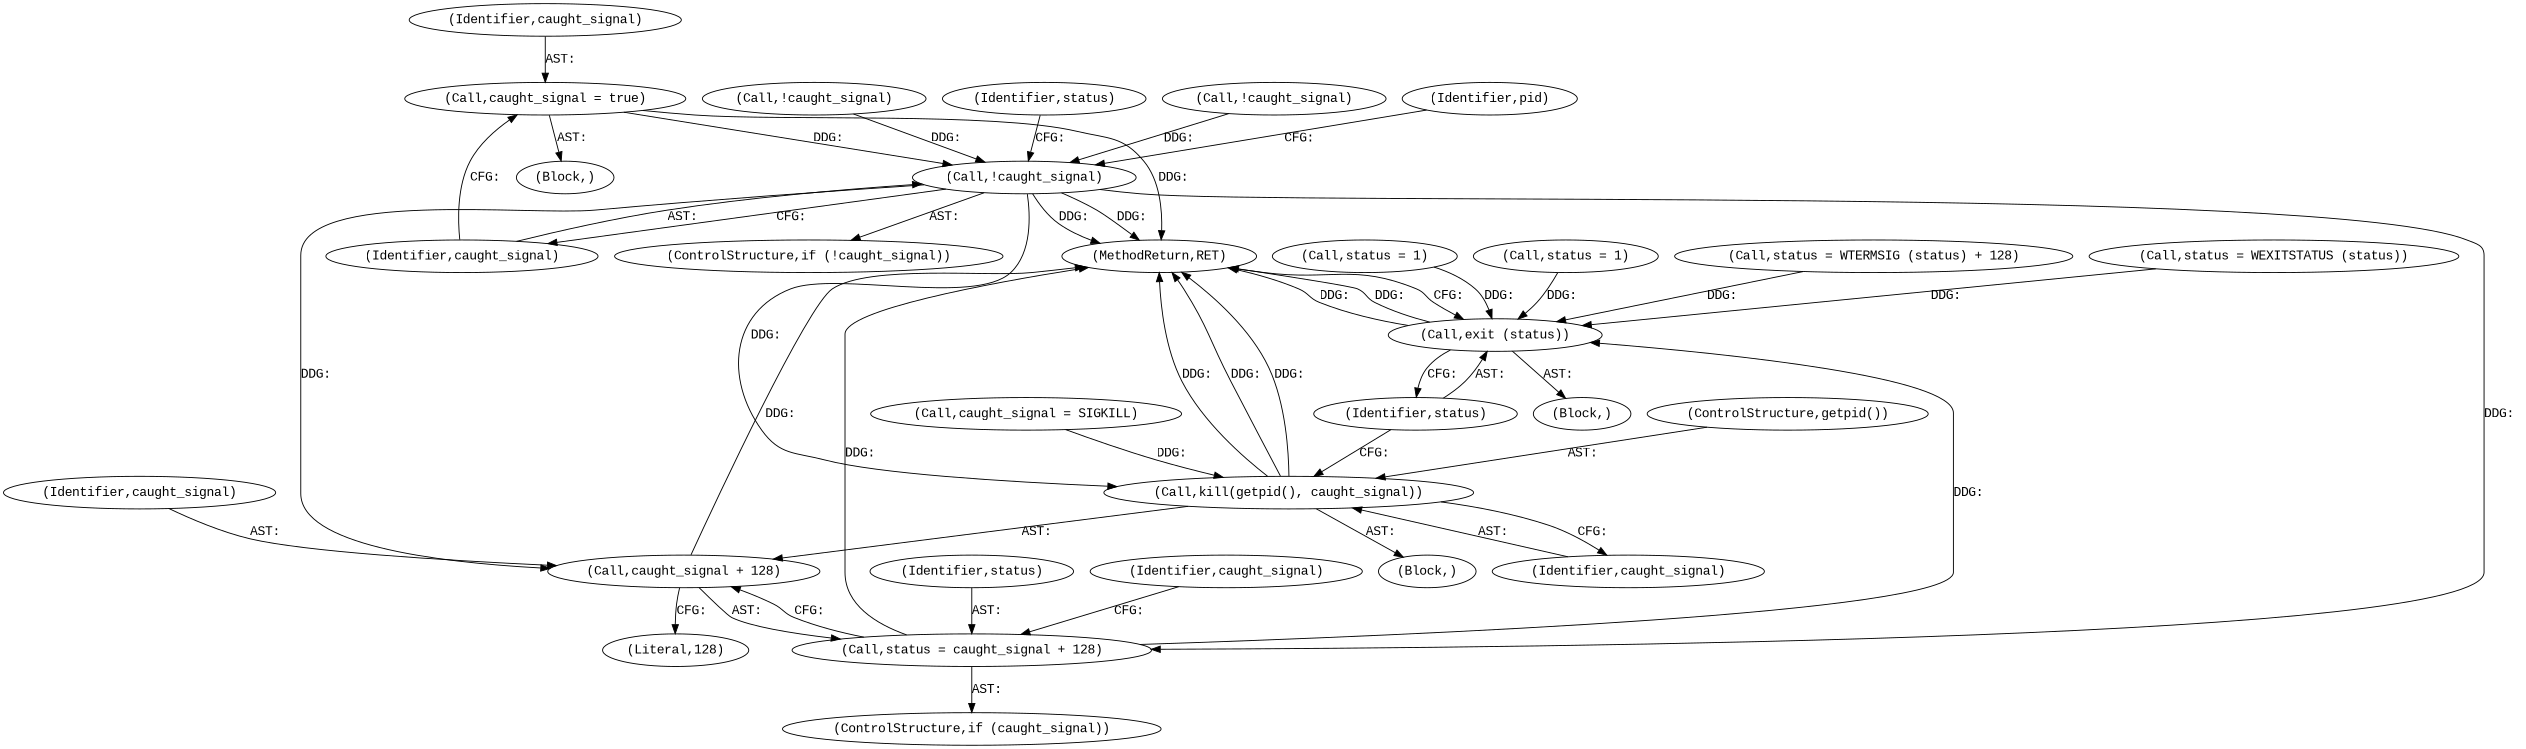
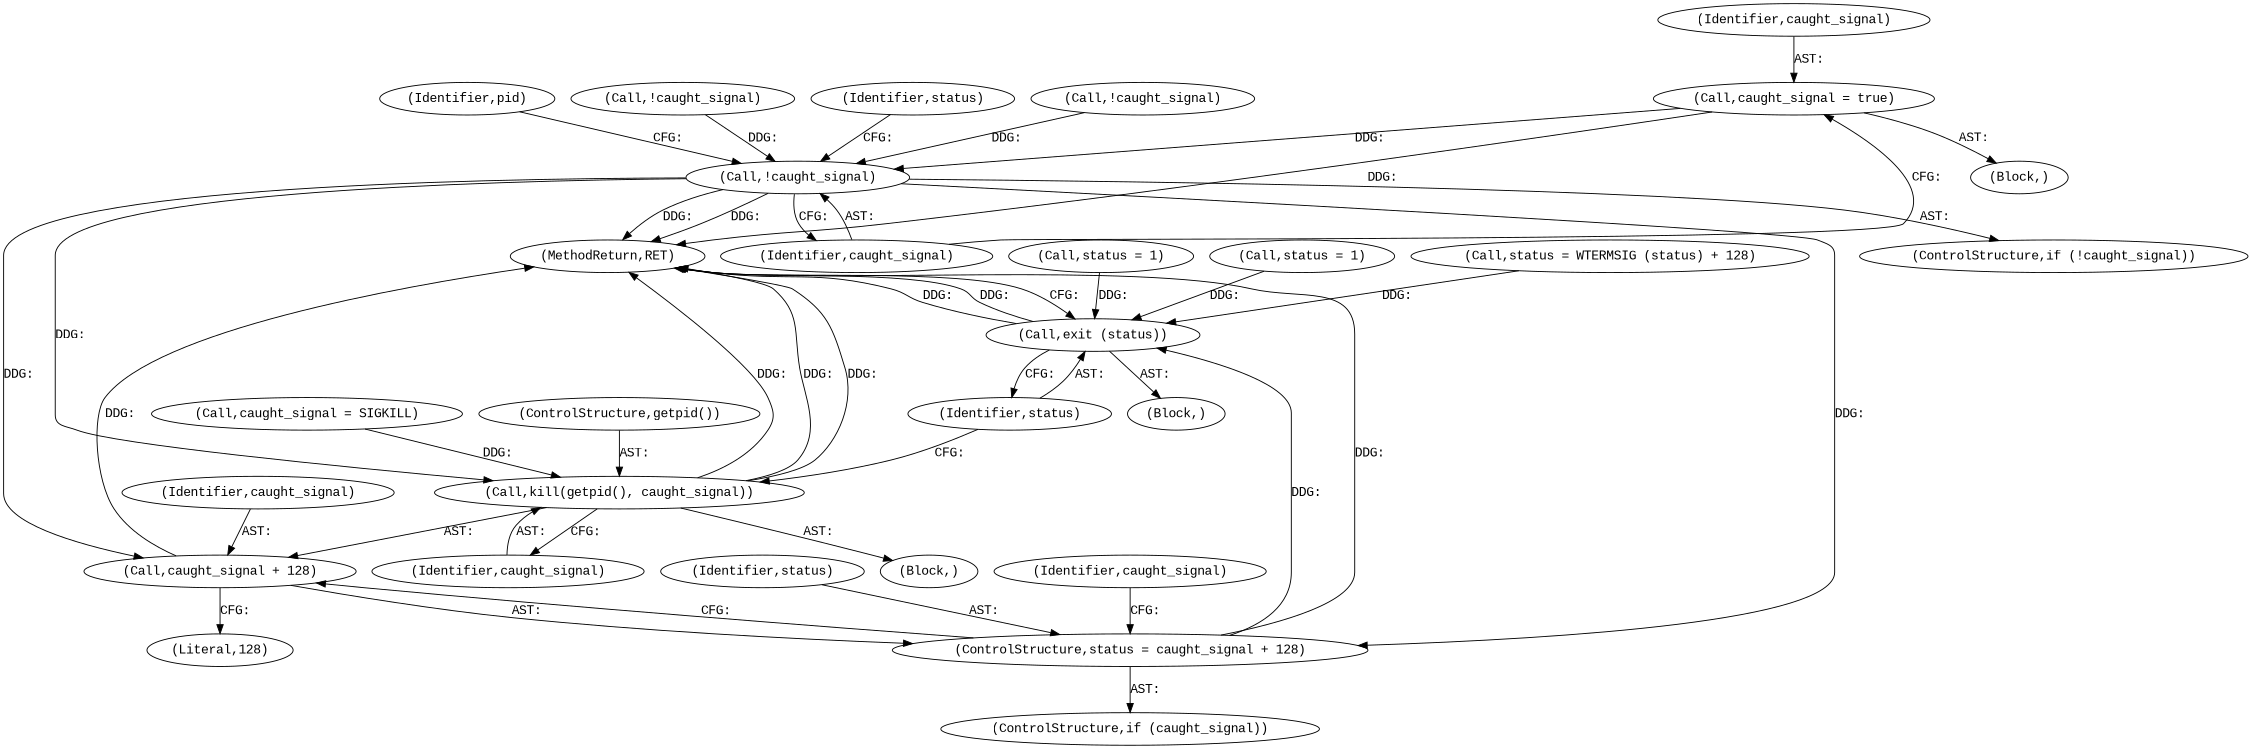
node "(Call,status = WEXITSTATUS (status))": removed
node "(Call,status = caught_signal + 128)": label "(Call,status = caught_signal + 128)" -> "(ControlStructure,status = caught_signal + 128)"
